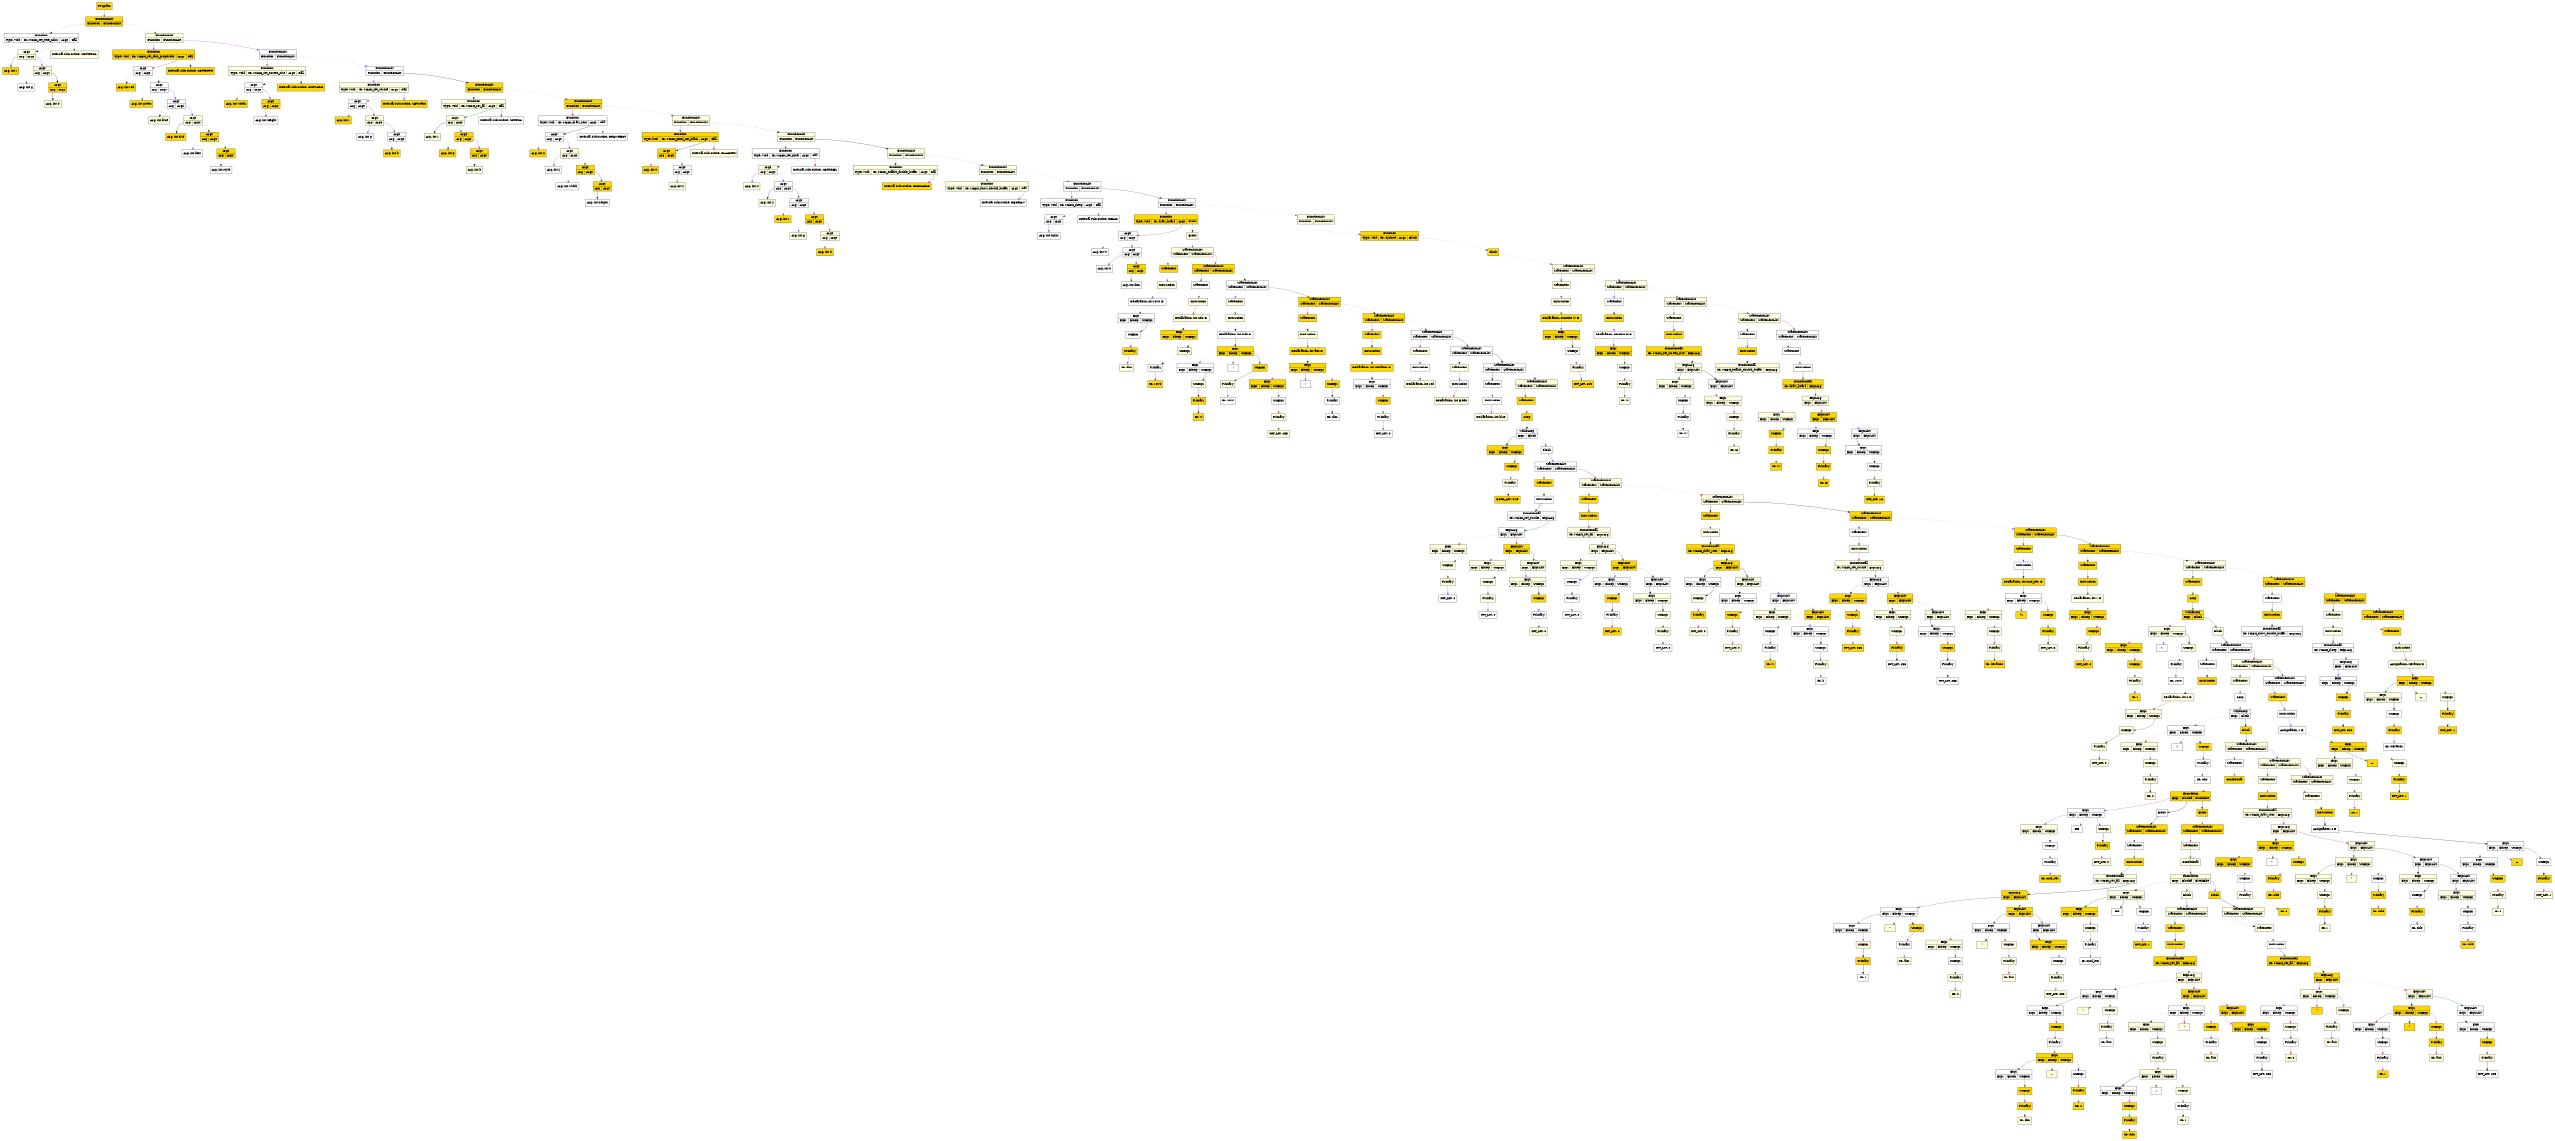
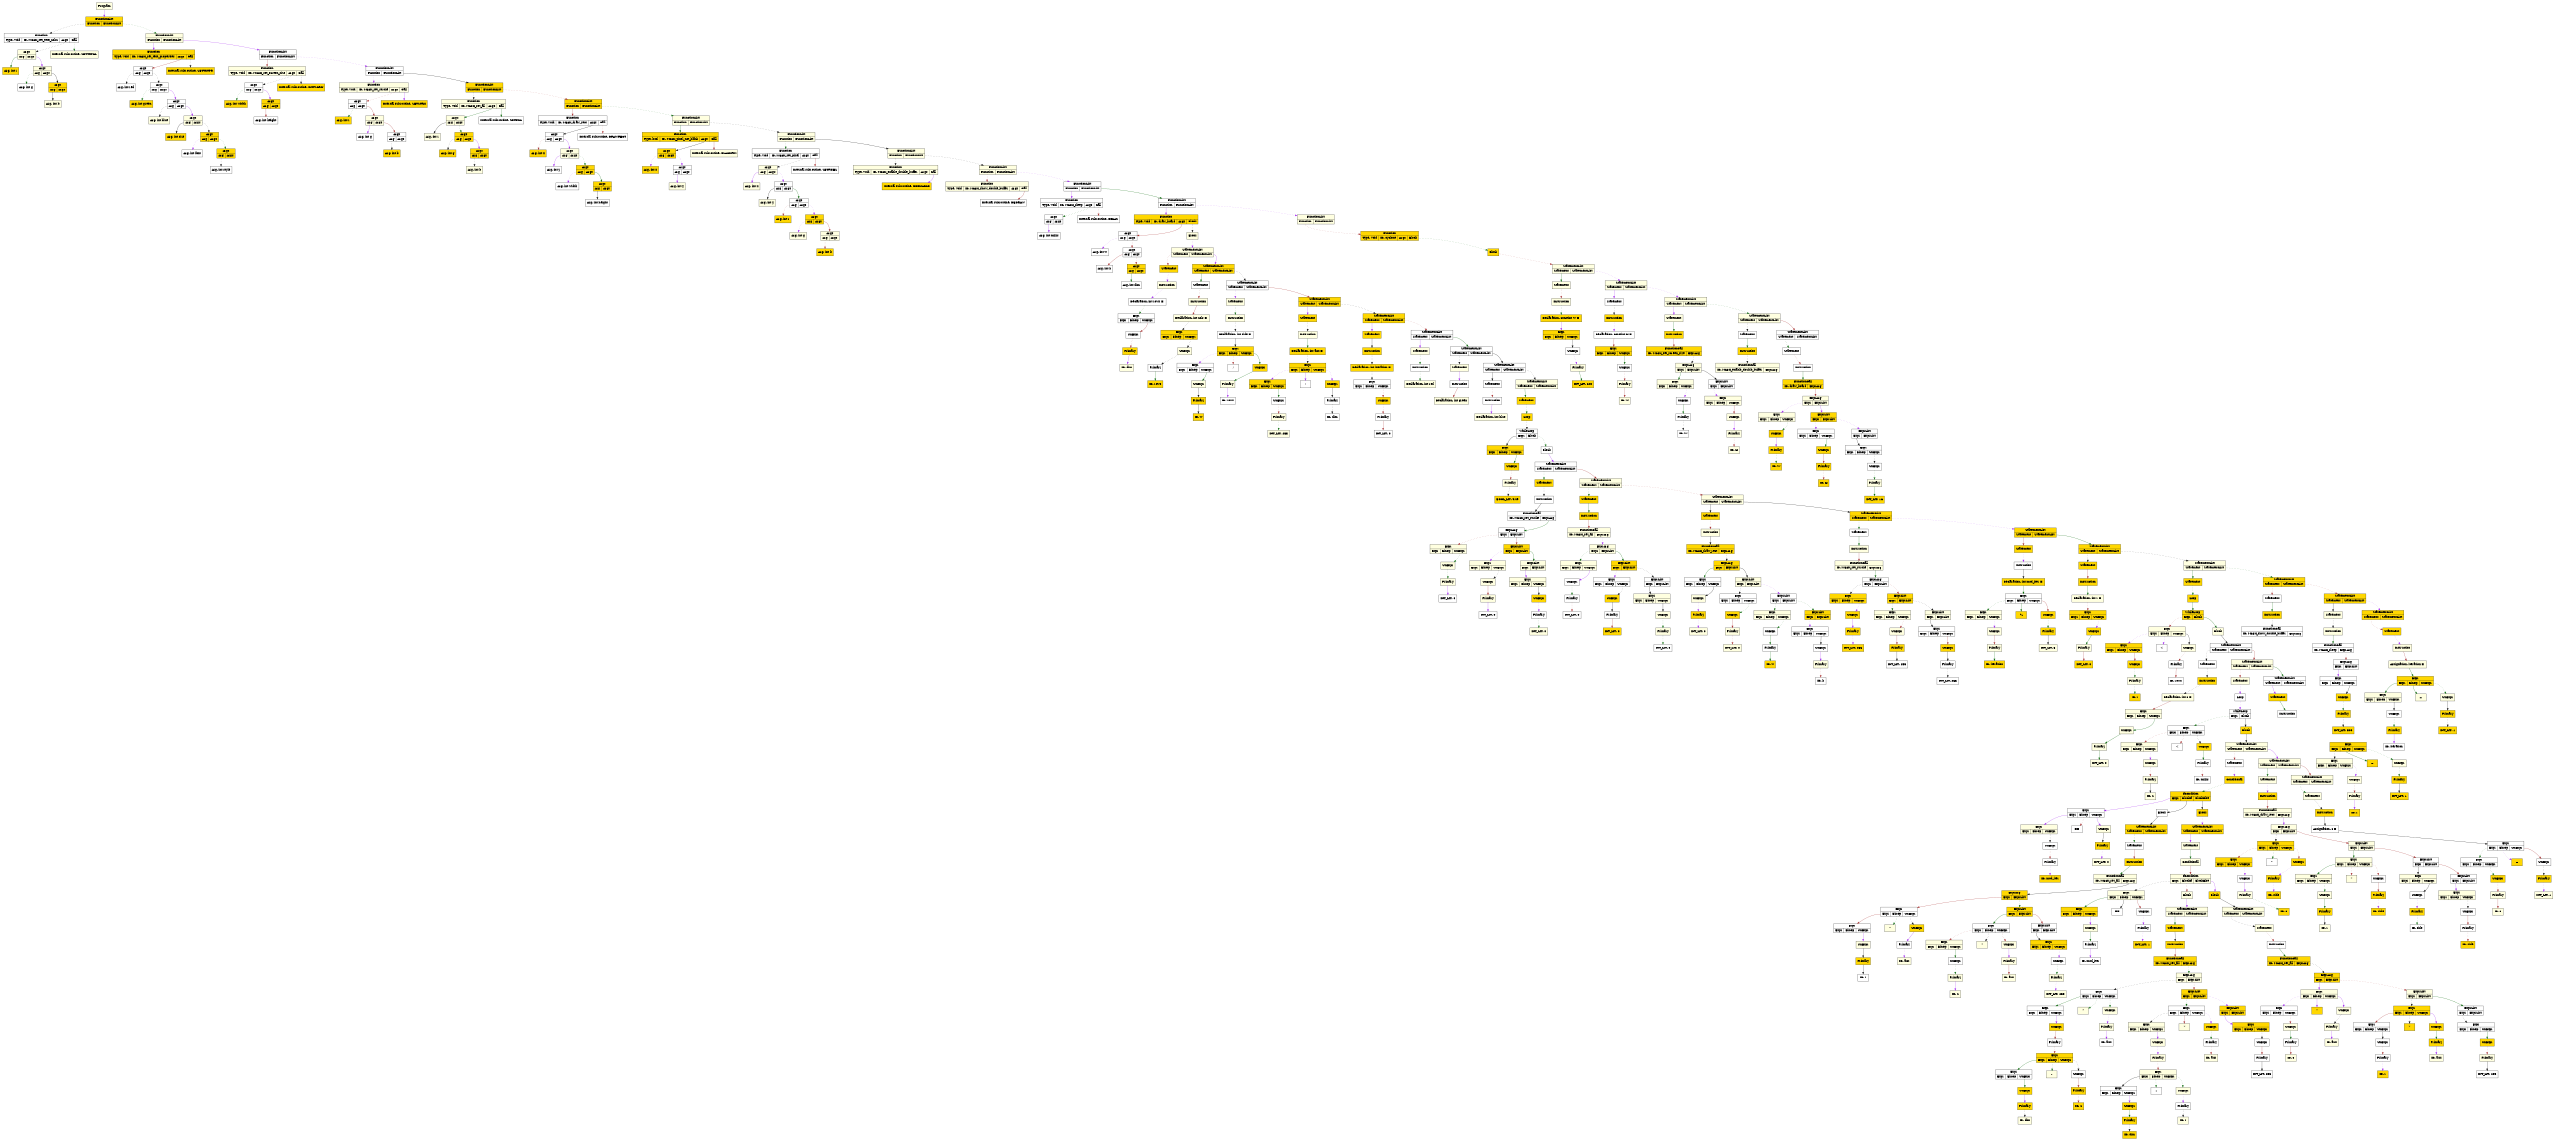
node "Program": fillcolor gold -> lightyellow
node "Arg: int red": fillcolor gold -> white
node "Assignation: r =": removed
node "ID: cols": label "ID: cols" -> "ID: millis"
